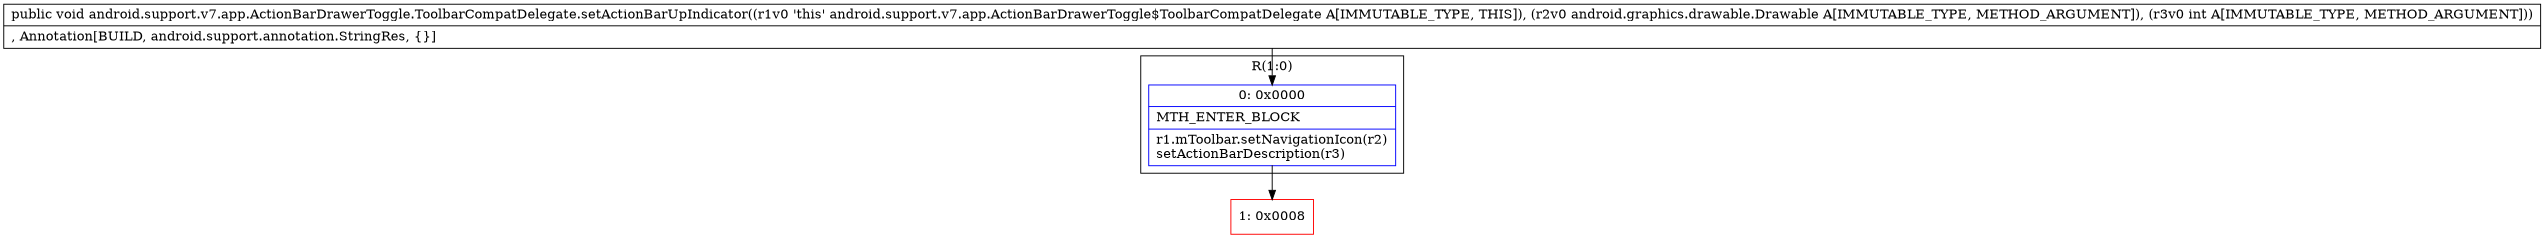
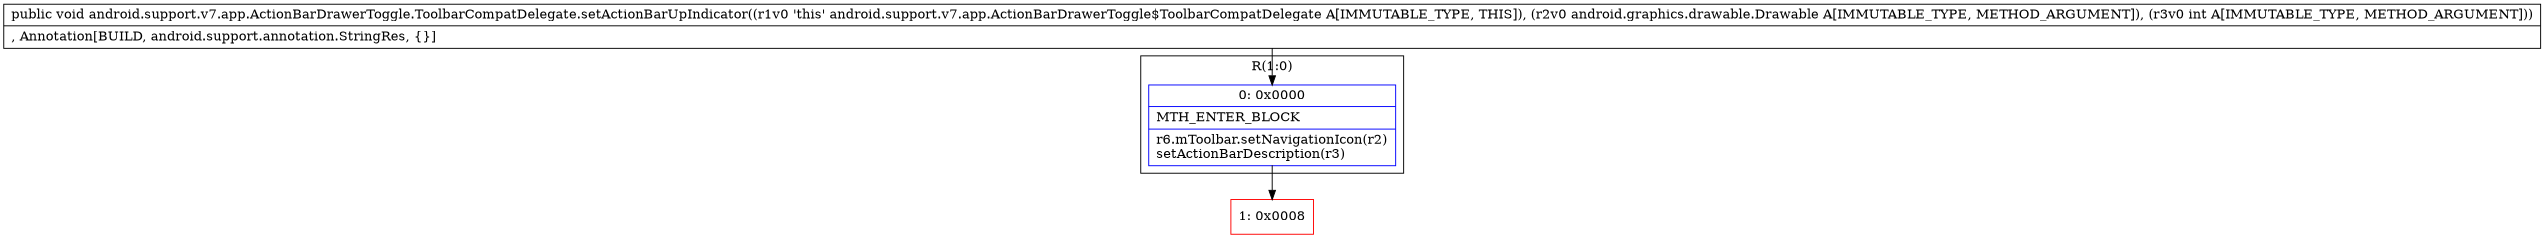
node "0: 0x0000": text "r1.mToolbar.setNavigationIcon(r2)" -> "r6.mToolbar.setNavigationIcon(r2)"
